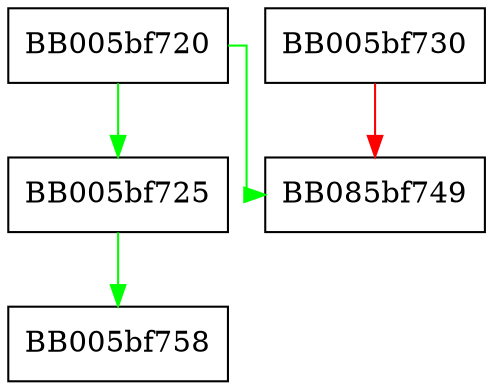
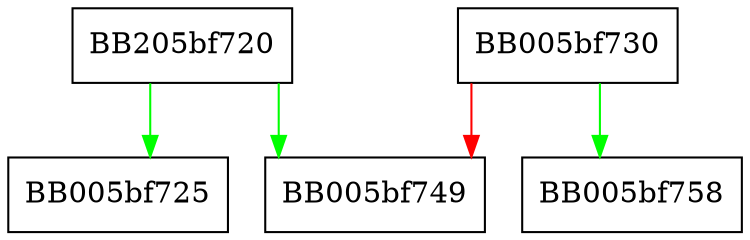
node "BB005bf720": label "BB005bf720" -> "BB205bf720"
node "BB085bf749": label "BB085bf749" -> "BB005bf749"
edge "BB005bf725" -> "BB005bf758": now "BB005bf730" -> "BB005bf758"
